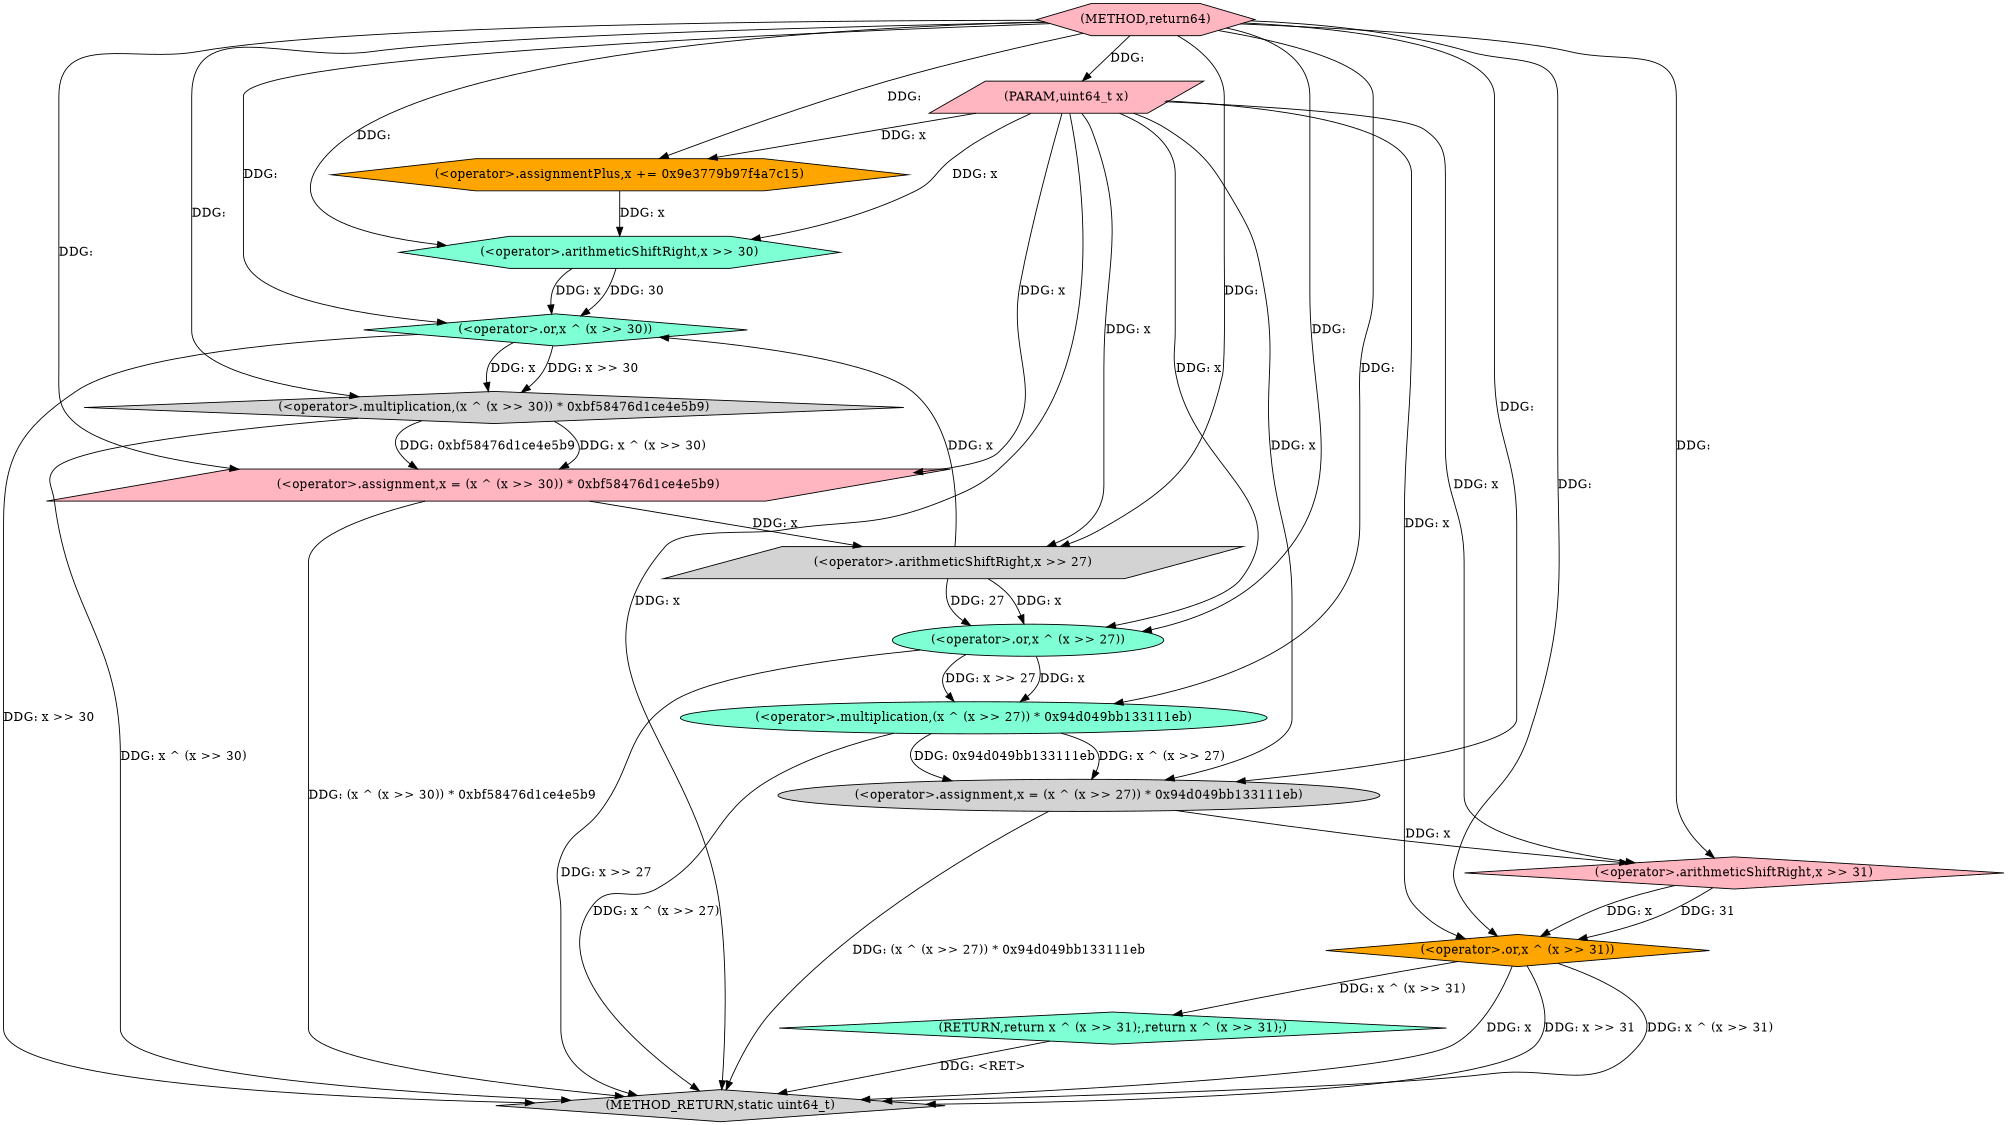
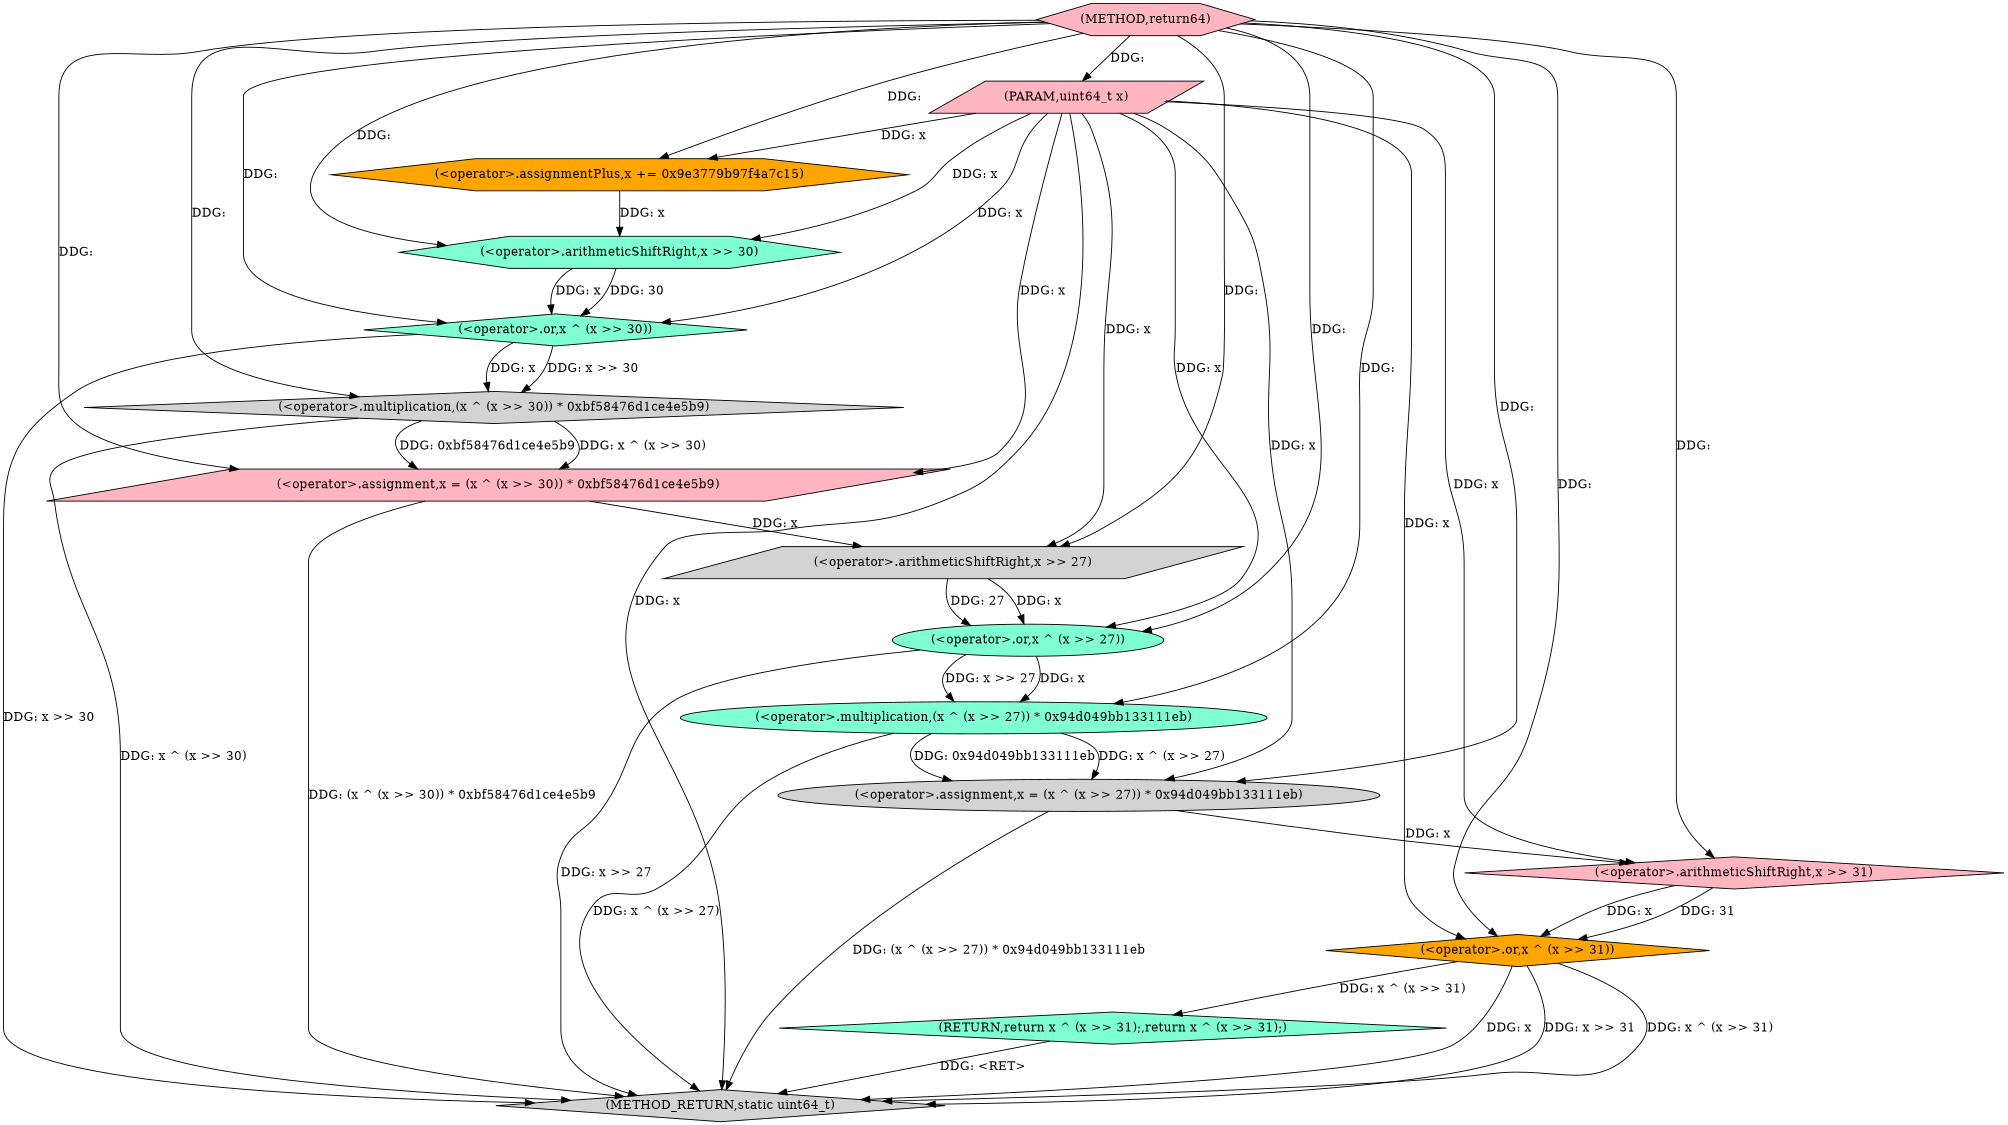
edge "(<operator>.arithmeticShiftRight,x >> 27)" -> "(<operator>.or,x ^ (x >> 30))": now "(PARAM,uint64_t x)" -> "(<operator>.or,x ^ (x >> 30))"
